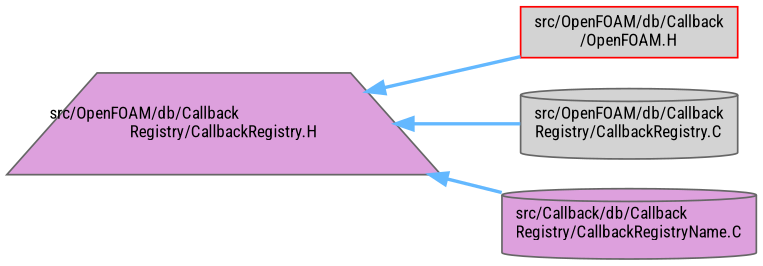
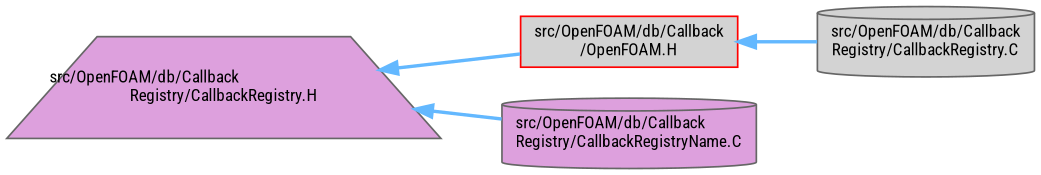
edge "src/OpenFOAM/db/Callback Registry/CallbackRegistry.C" -> "src/OpenFOAM/db/Callback Registry/CallbackRegistry.H": now "src/OpenFOAM/db/Callback Registry/CallbackRegistry.C" -> "src/OpenFOAM/db/Callback /OpenFOAM.H"
node "src/Callback/db/Callback Registry/CallbackRegistryName.C": label "src/Callback/db/Callback Registry/CallbackRegistryName.C" -> "src/OpenFOAM/db/Callback Registry/CallbackRegistryName.C"
